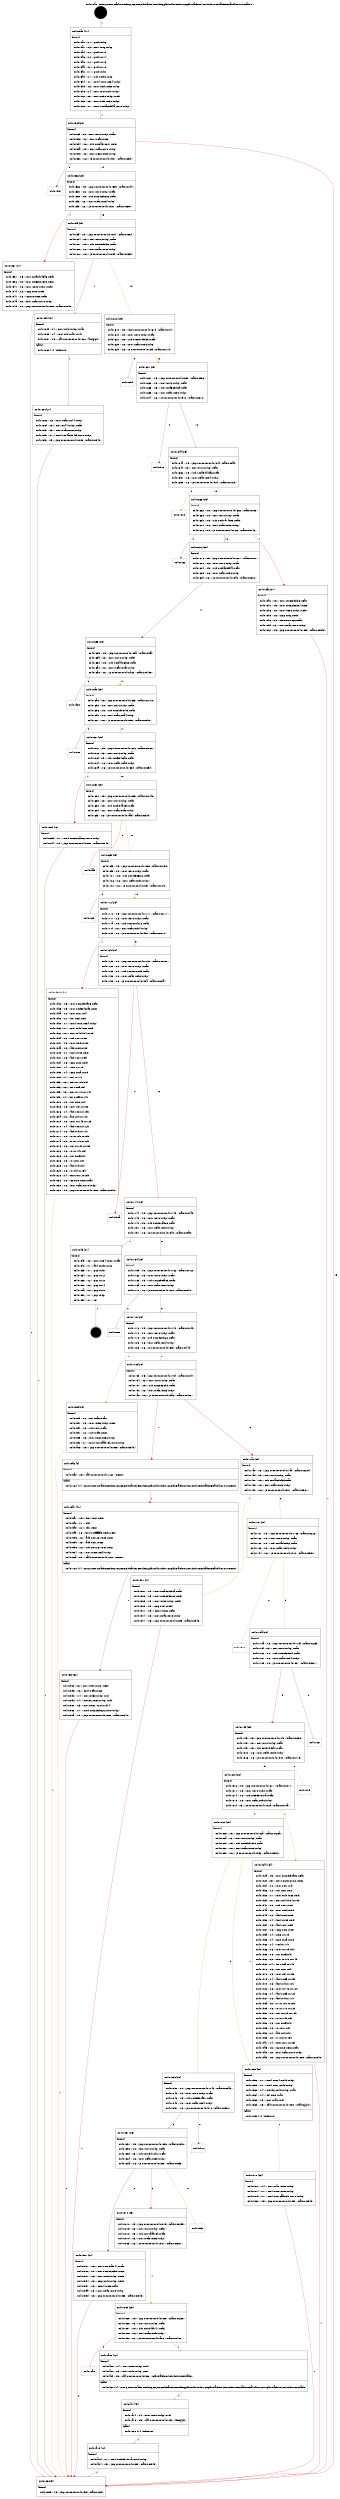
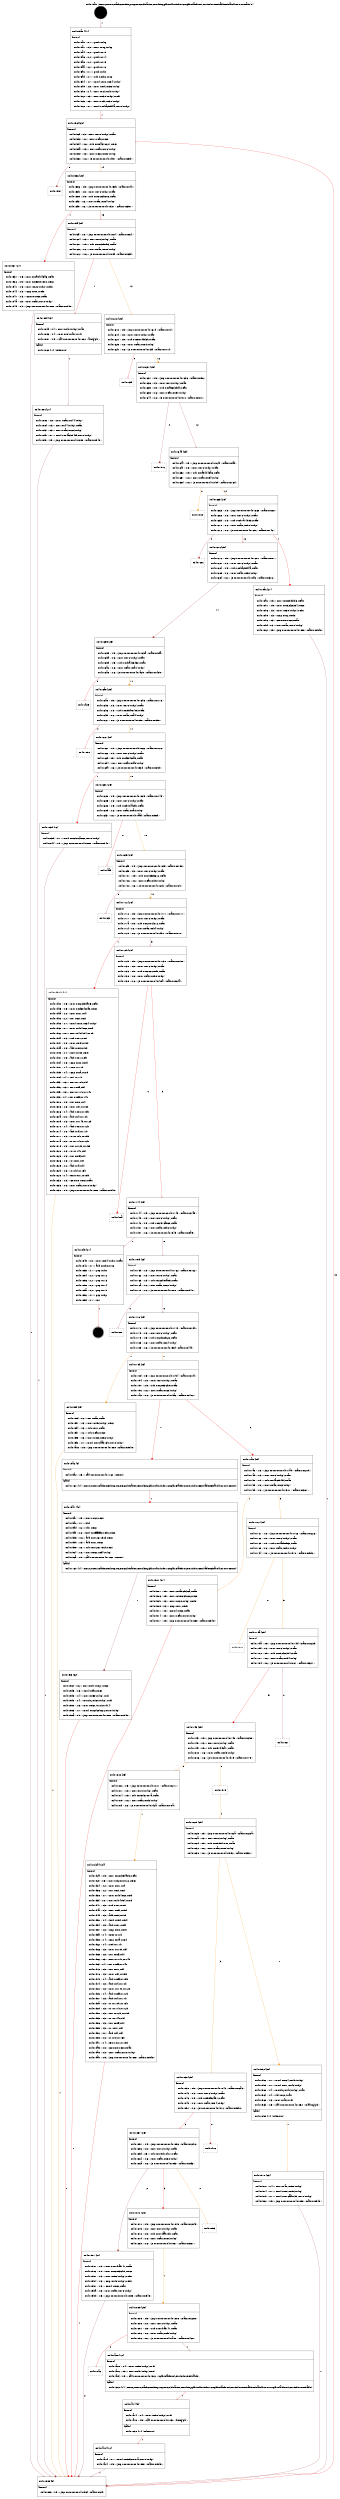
edge "0x40180c [25]" -> "0x401825 [25]": now "0x401d19" -> "0x401825 [25]"
